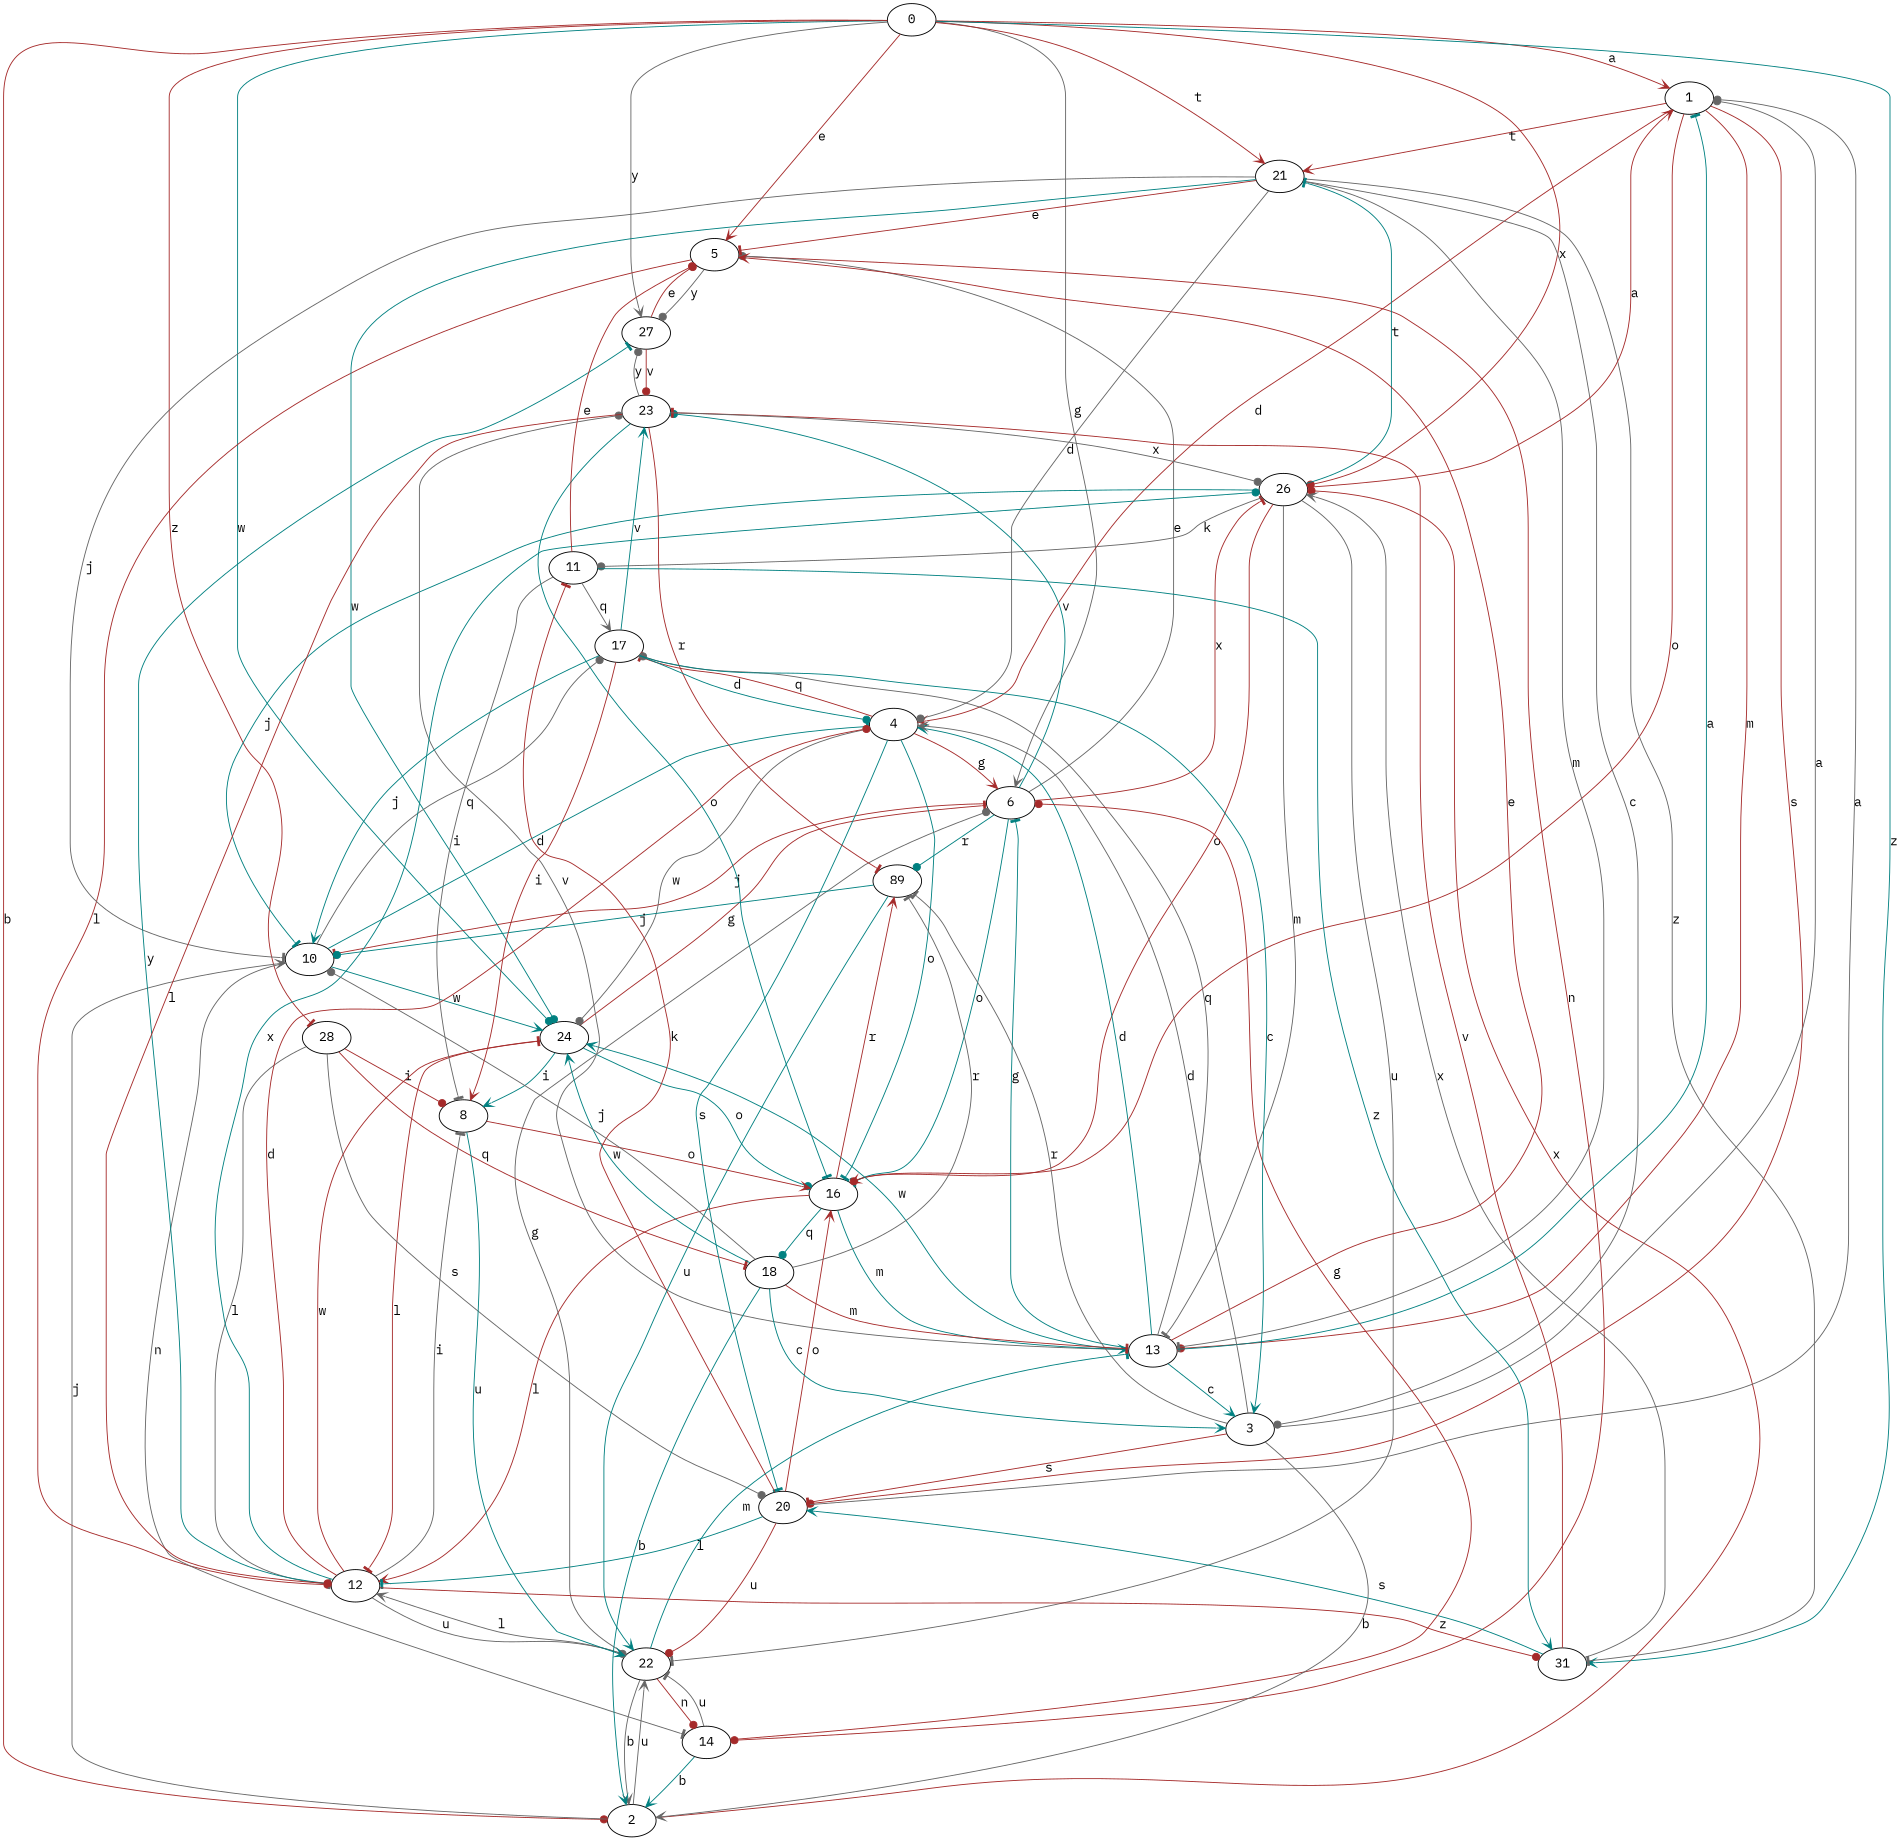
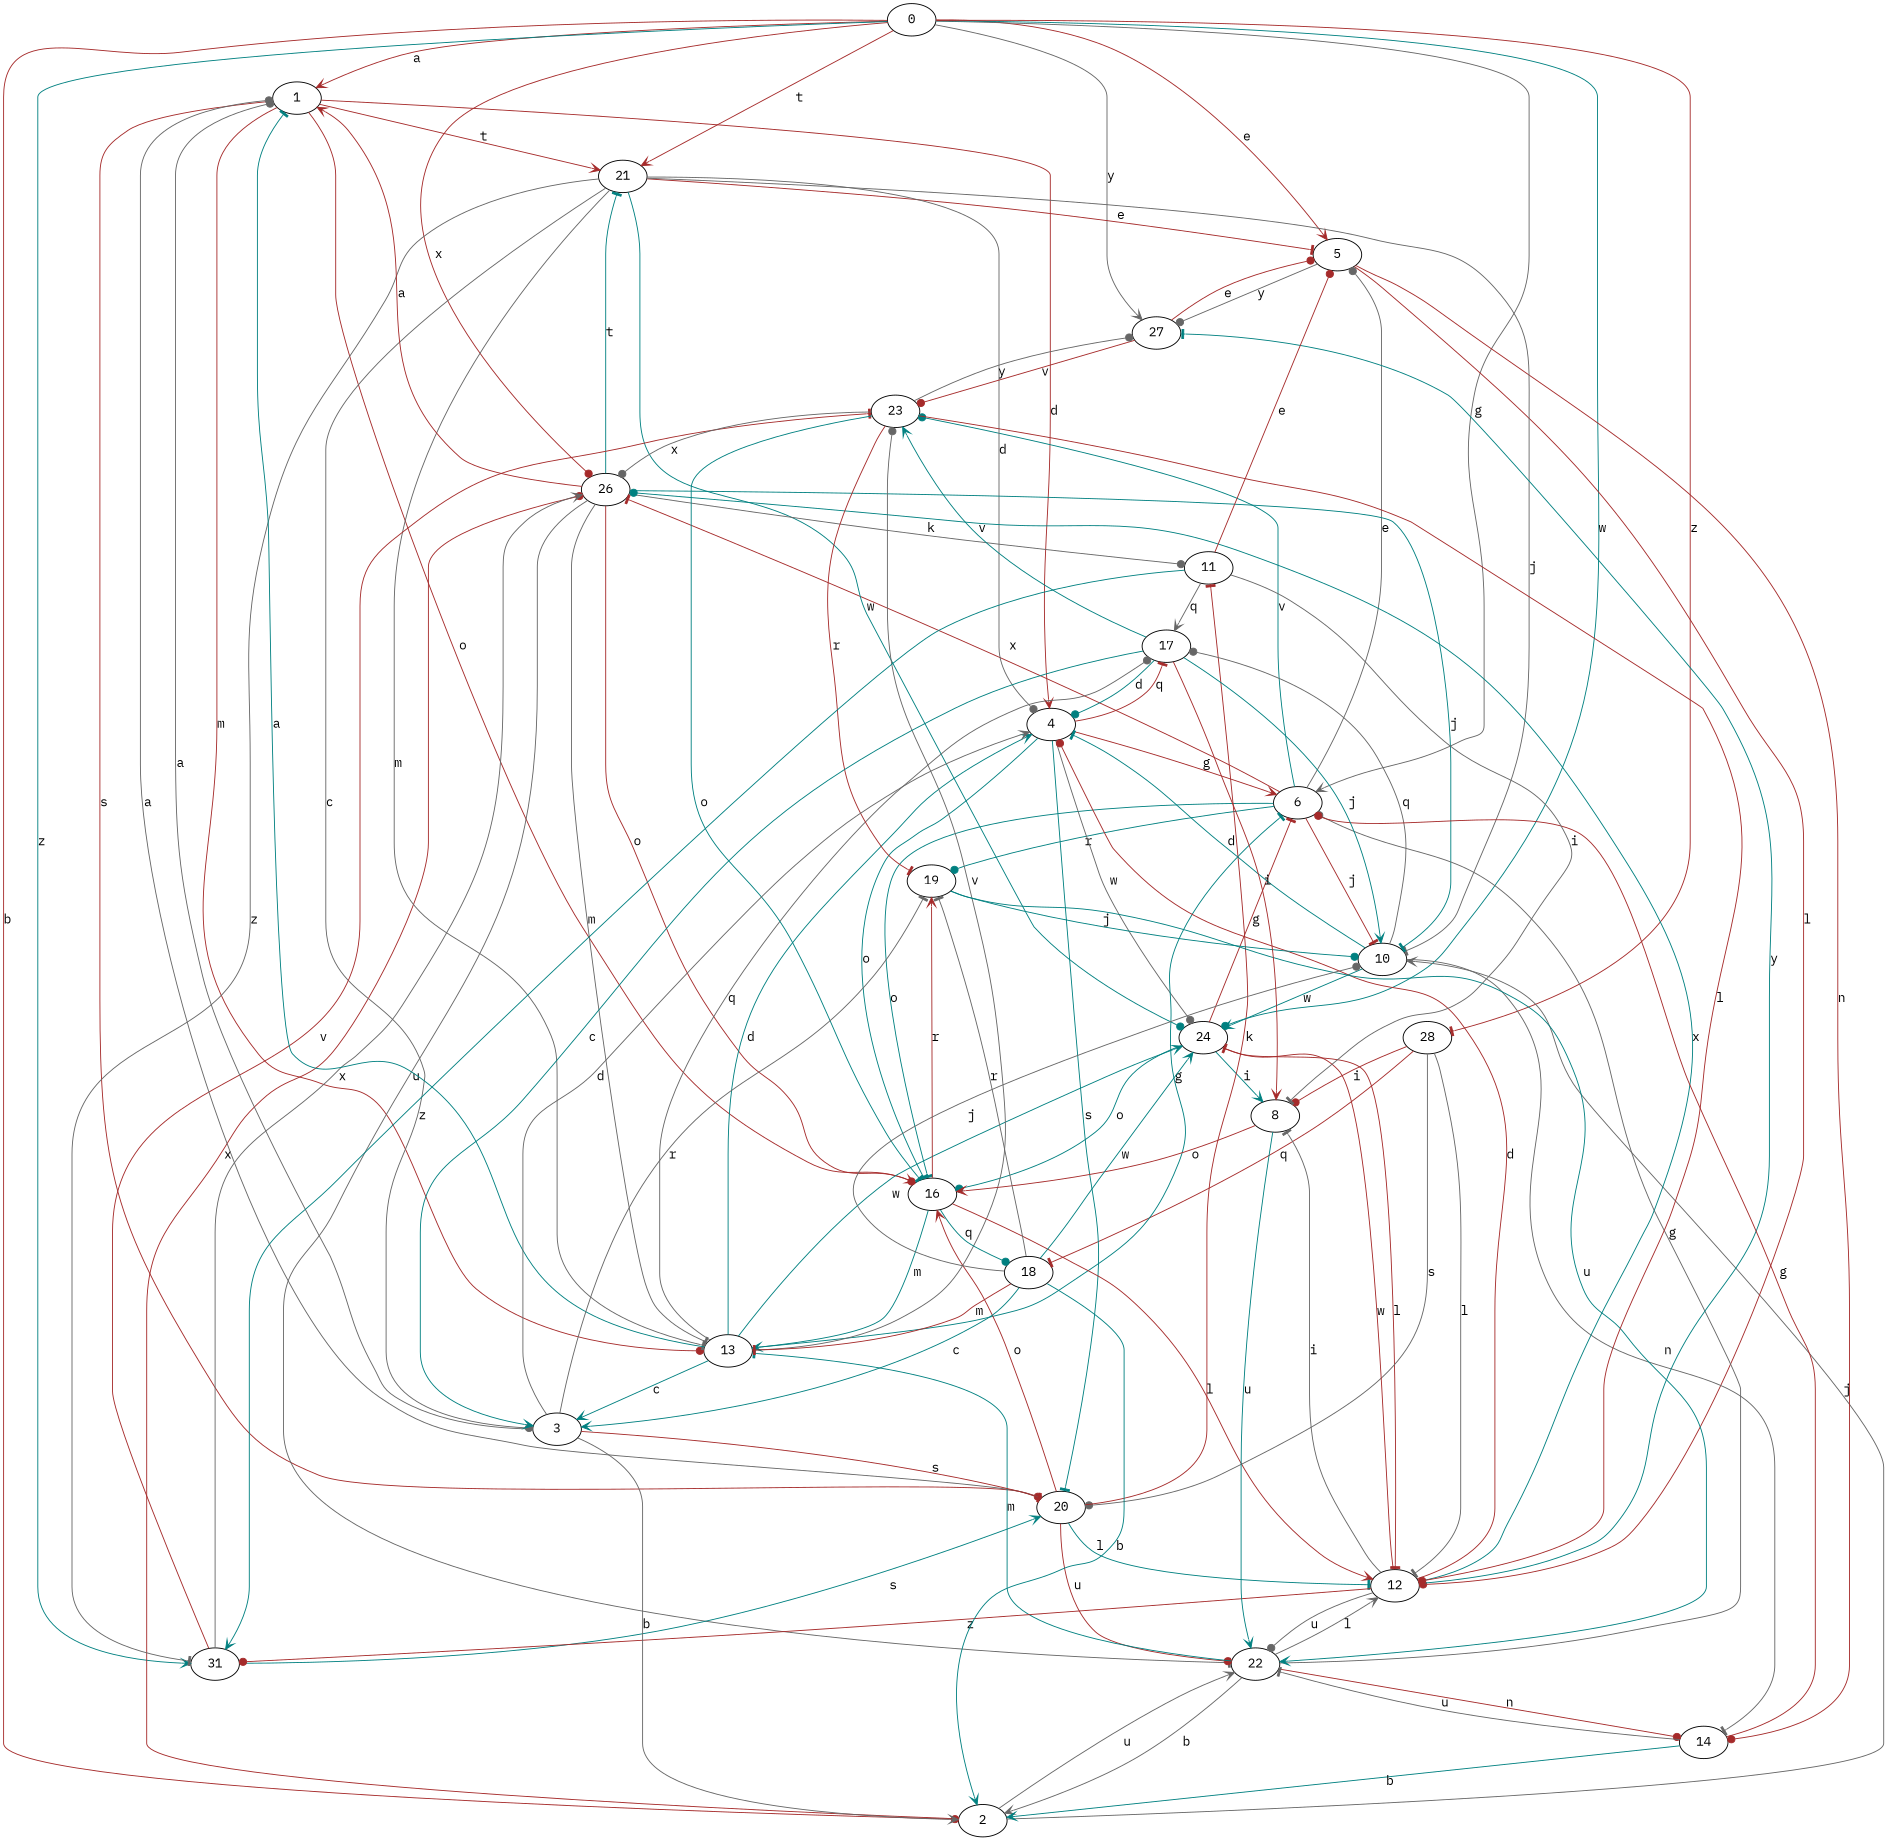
edge "13" -> "5": removed, label "e"
node "89": label "89" -> "19"
